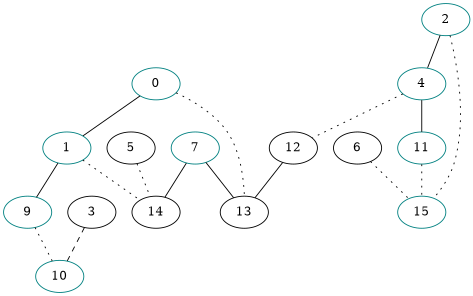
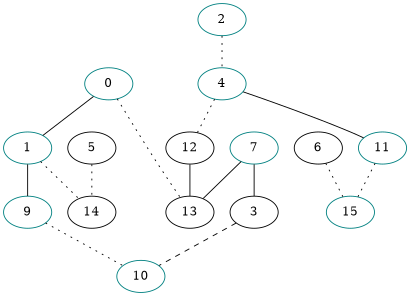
edge "2" -- "4": style solid -> dotted
edge "2" -- "15": removed
edge "7" -- "14": now "7" -- "3"
